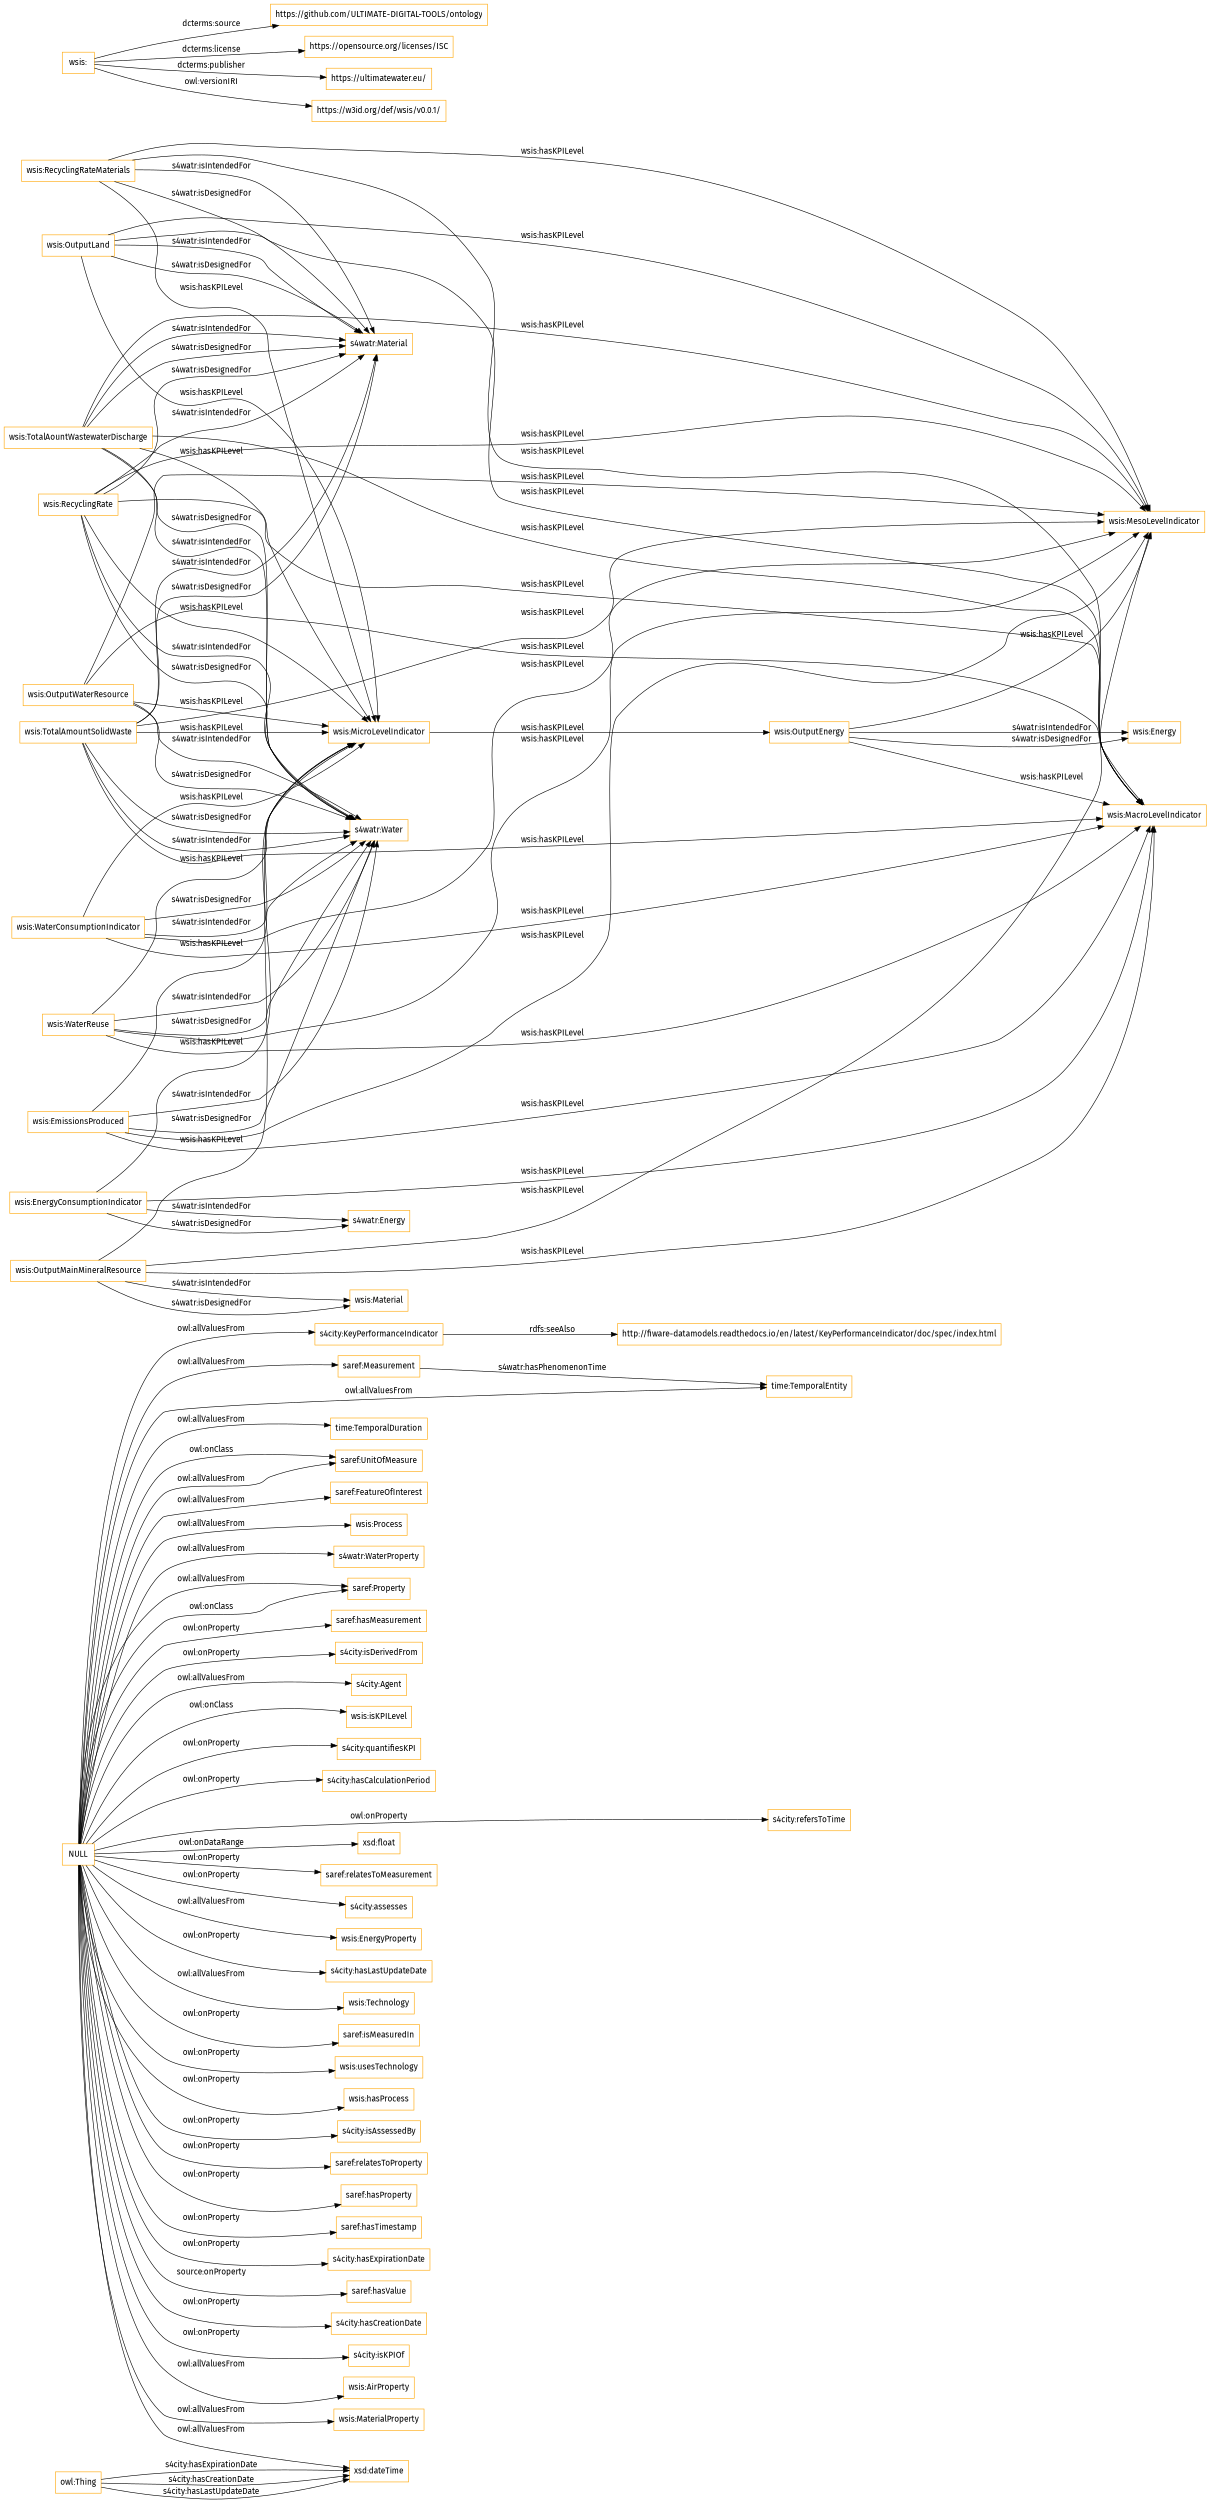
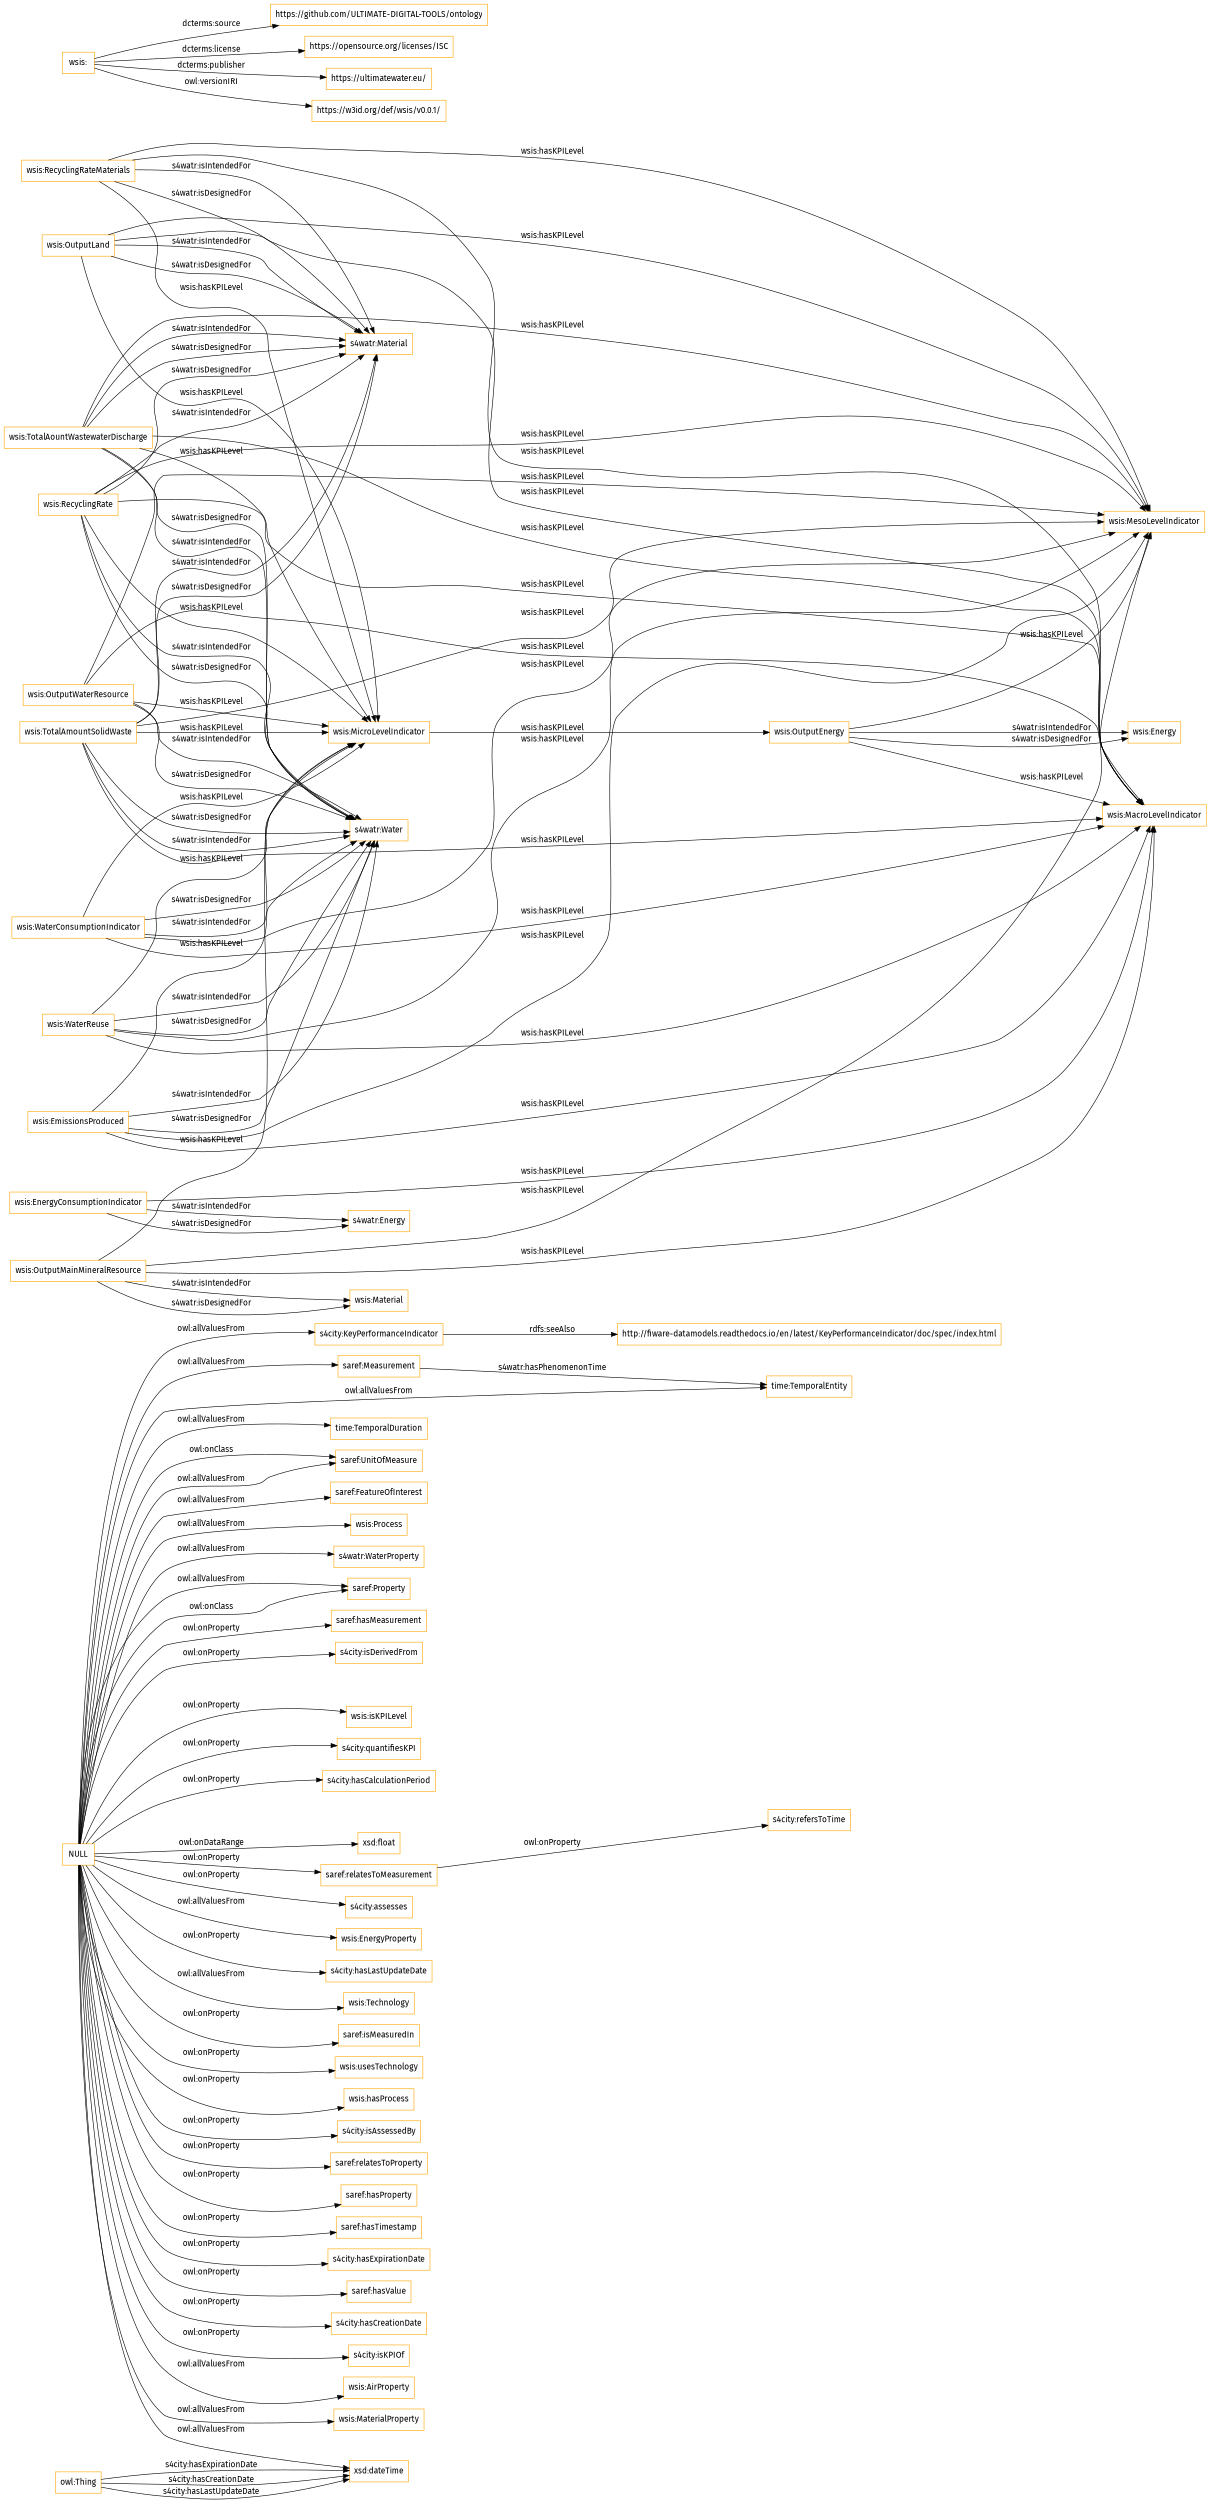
edge "wsis:EnergyConsumptionIndicator" -> "wsis:MicroLevelIndicator": removed, label "wsis:hasKPILevel"
node "s4city:Agent": removed
edge "NULL" -> "wsis:isKPILevel": label "owl:onClass" -> "owl:onProperty"
edge "NULL" -> "s4city:refersToTime": now "saref:relatesToMeasurement" -> "s4city:refersToTime"
edge "NULL" -> "saref:hasValue": label "source:onProperty" -> "owl:onProperty"
